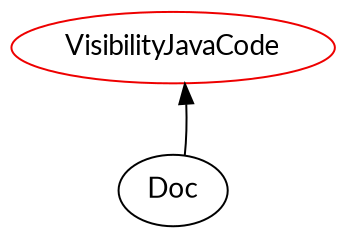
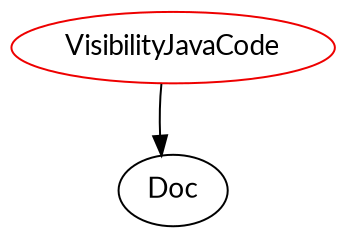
edge "Doc" -> "VisibilityJavaCode": reversed
